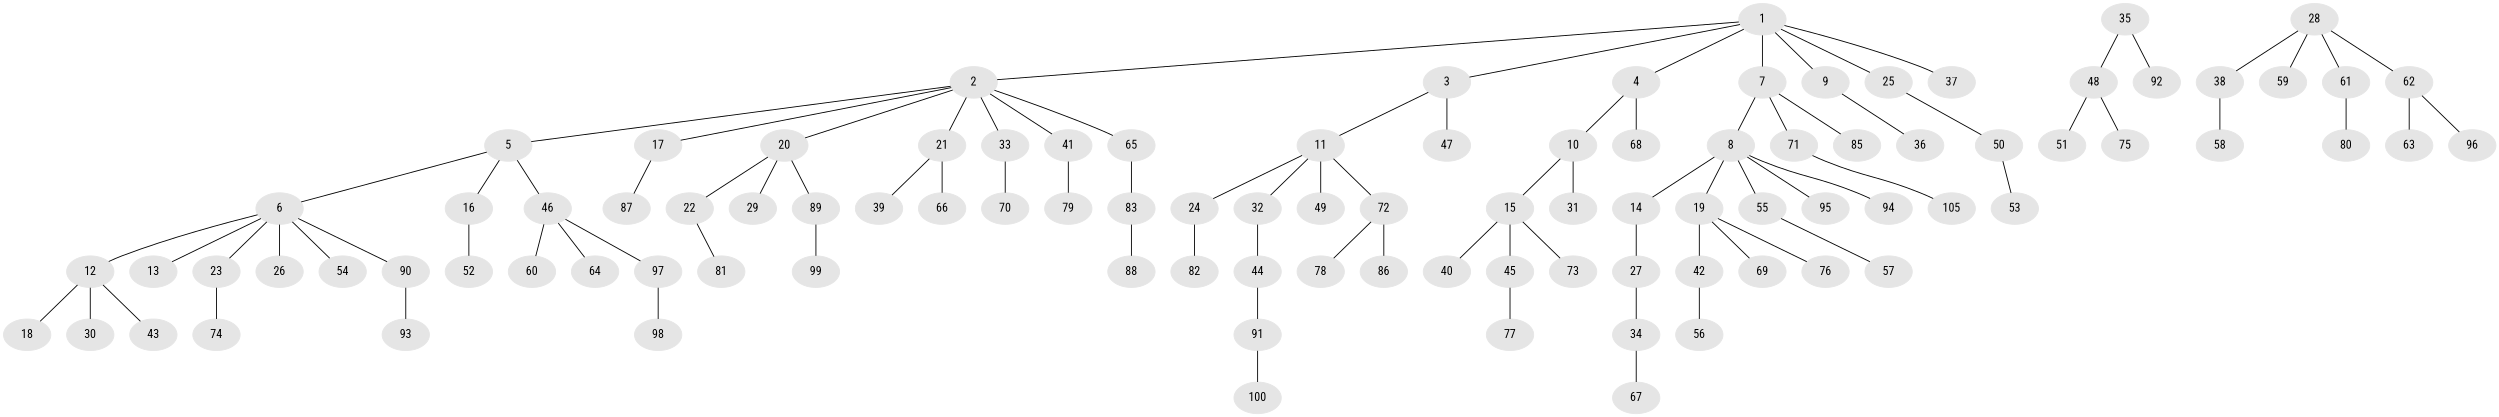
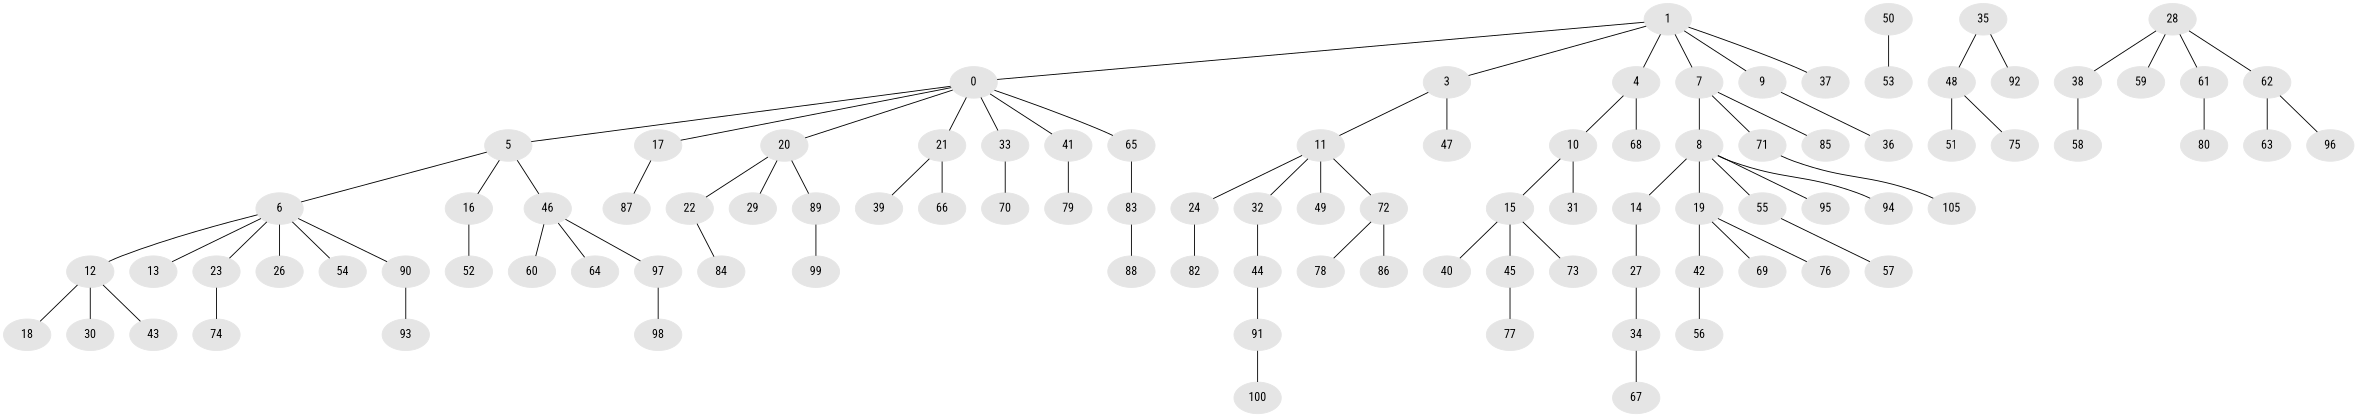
node "2": label "2" -> "0"
node "25": removed
node "81": label "81" -> "84"
